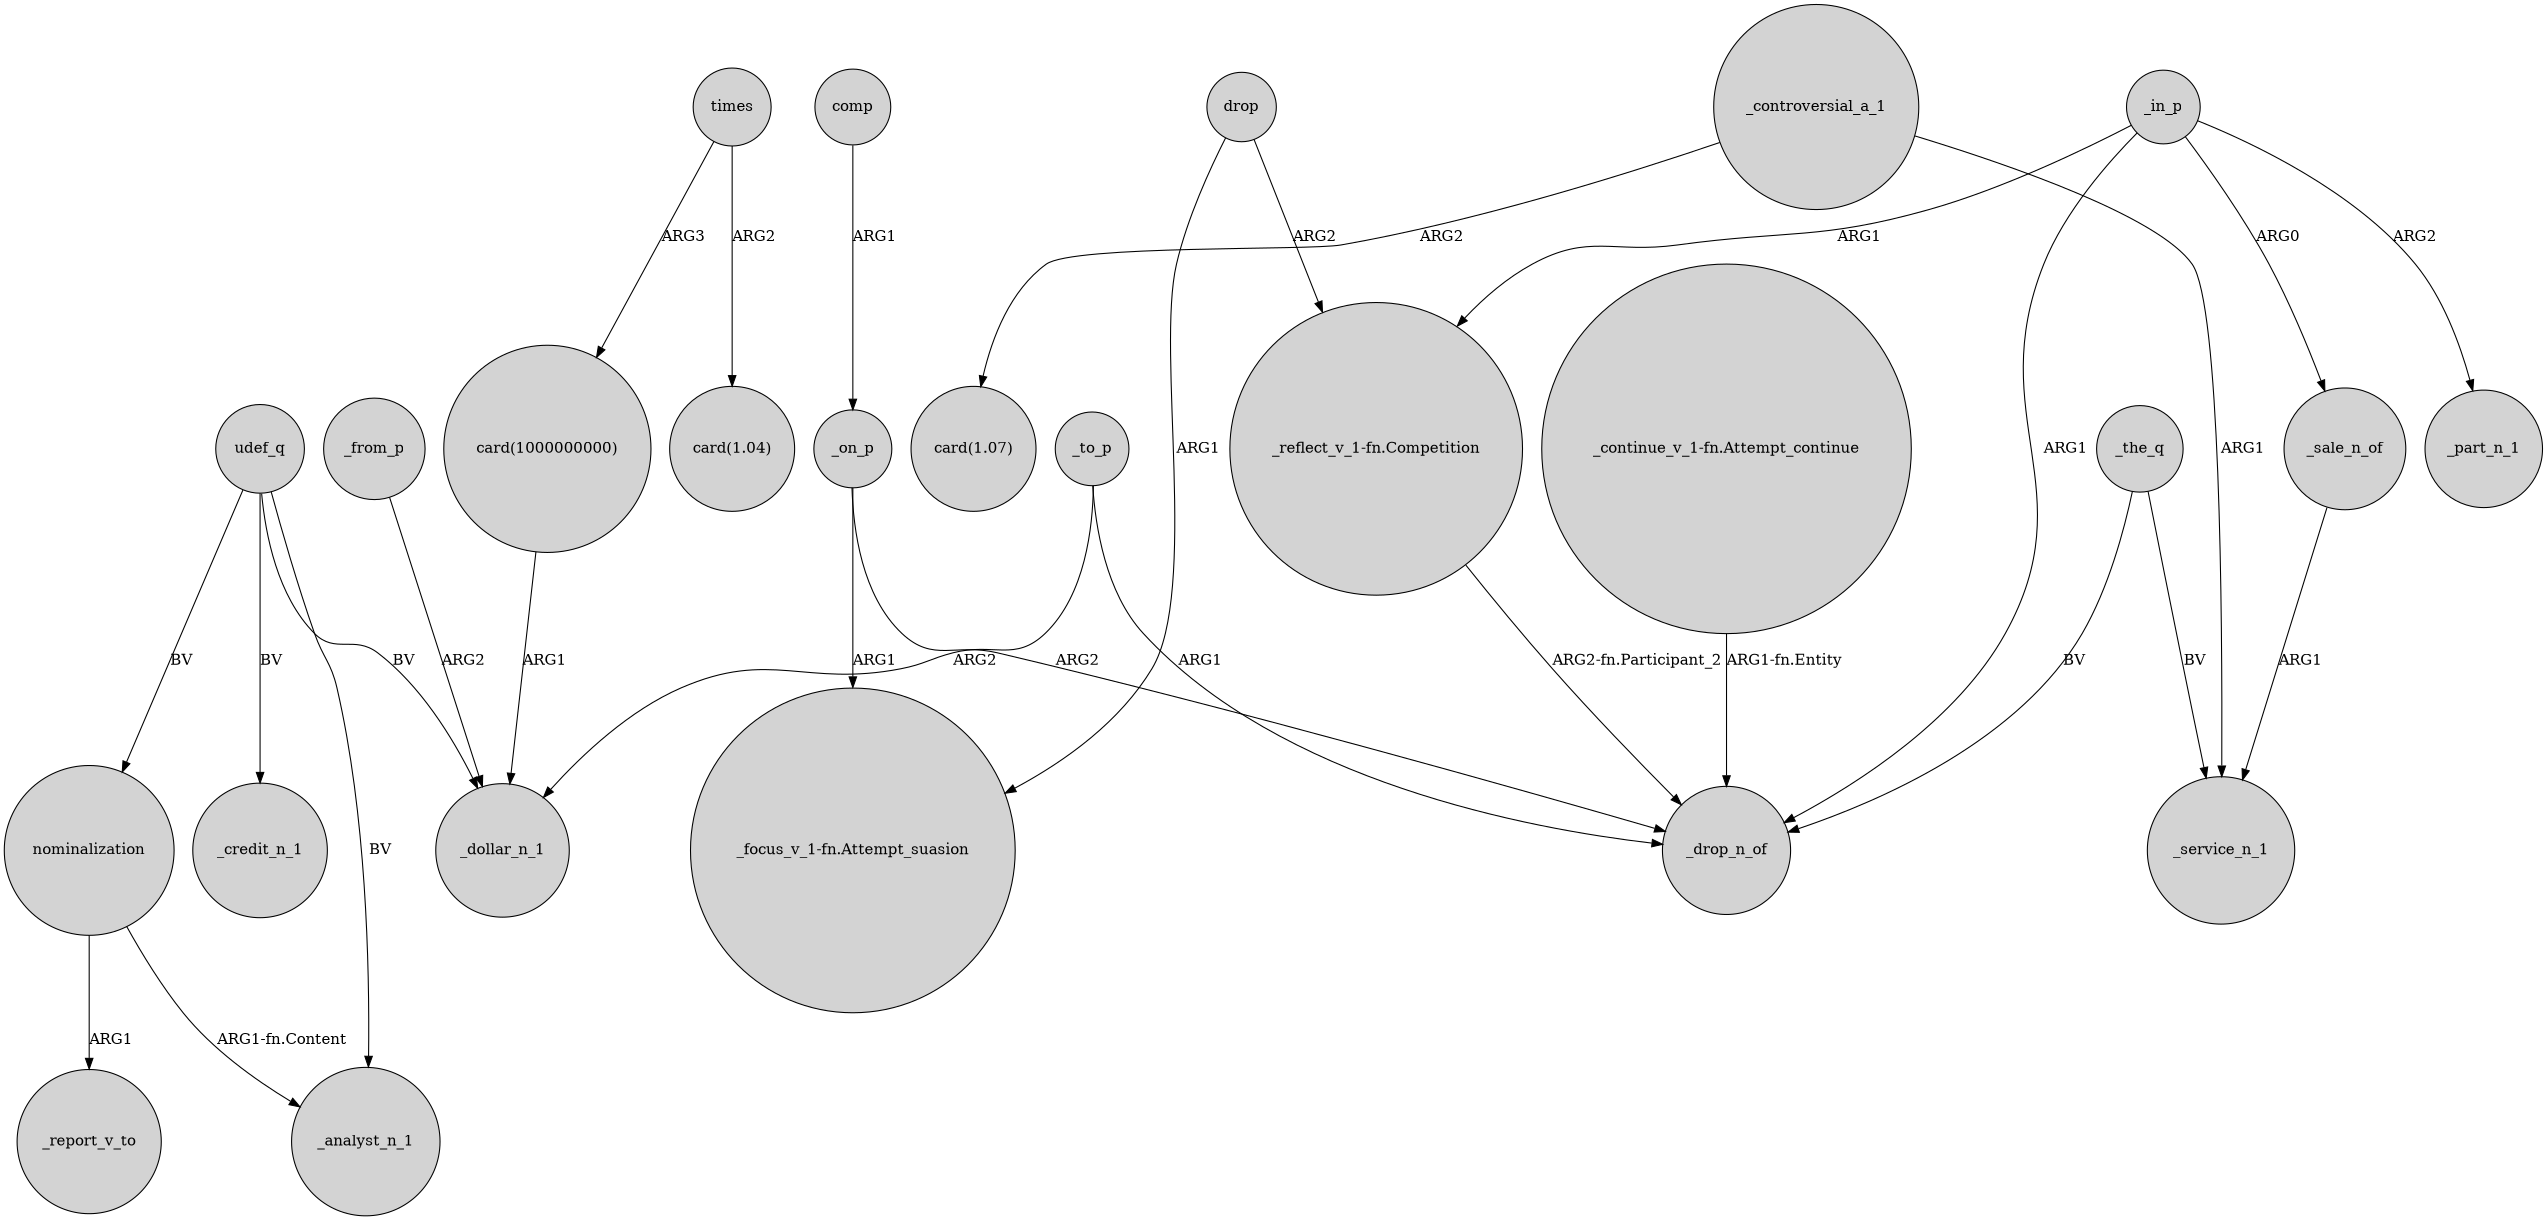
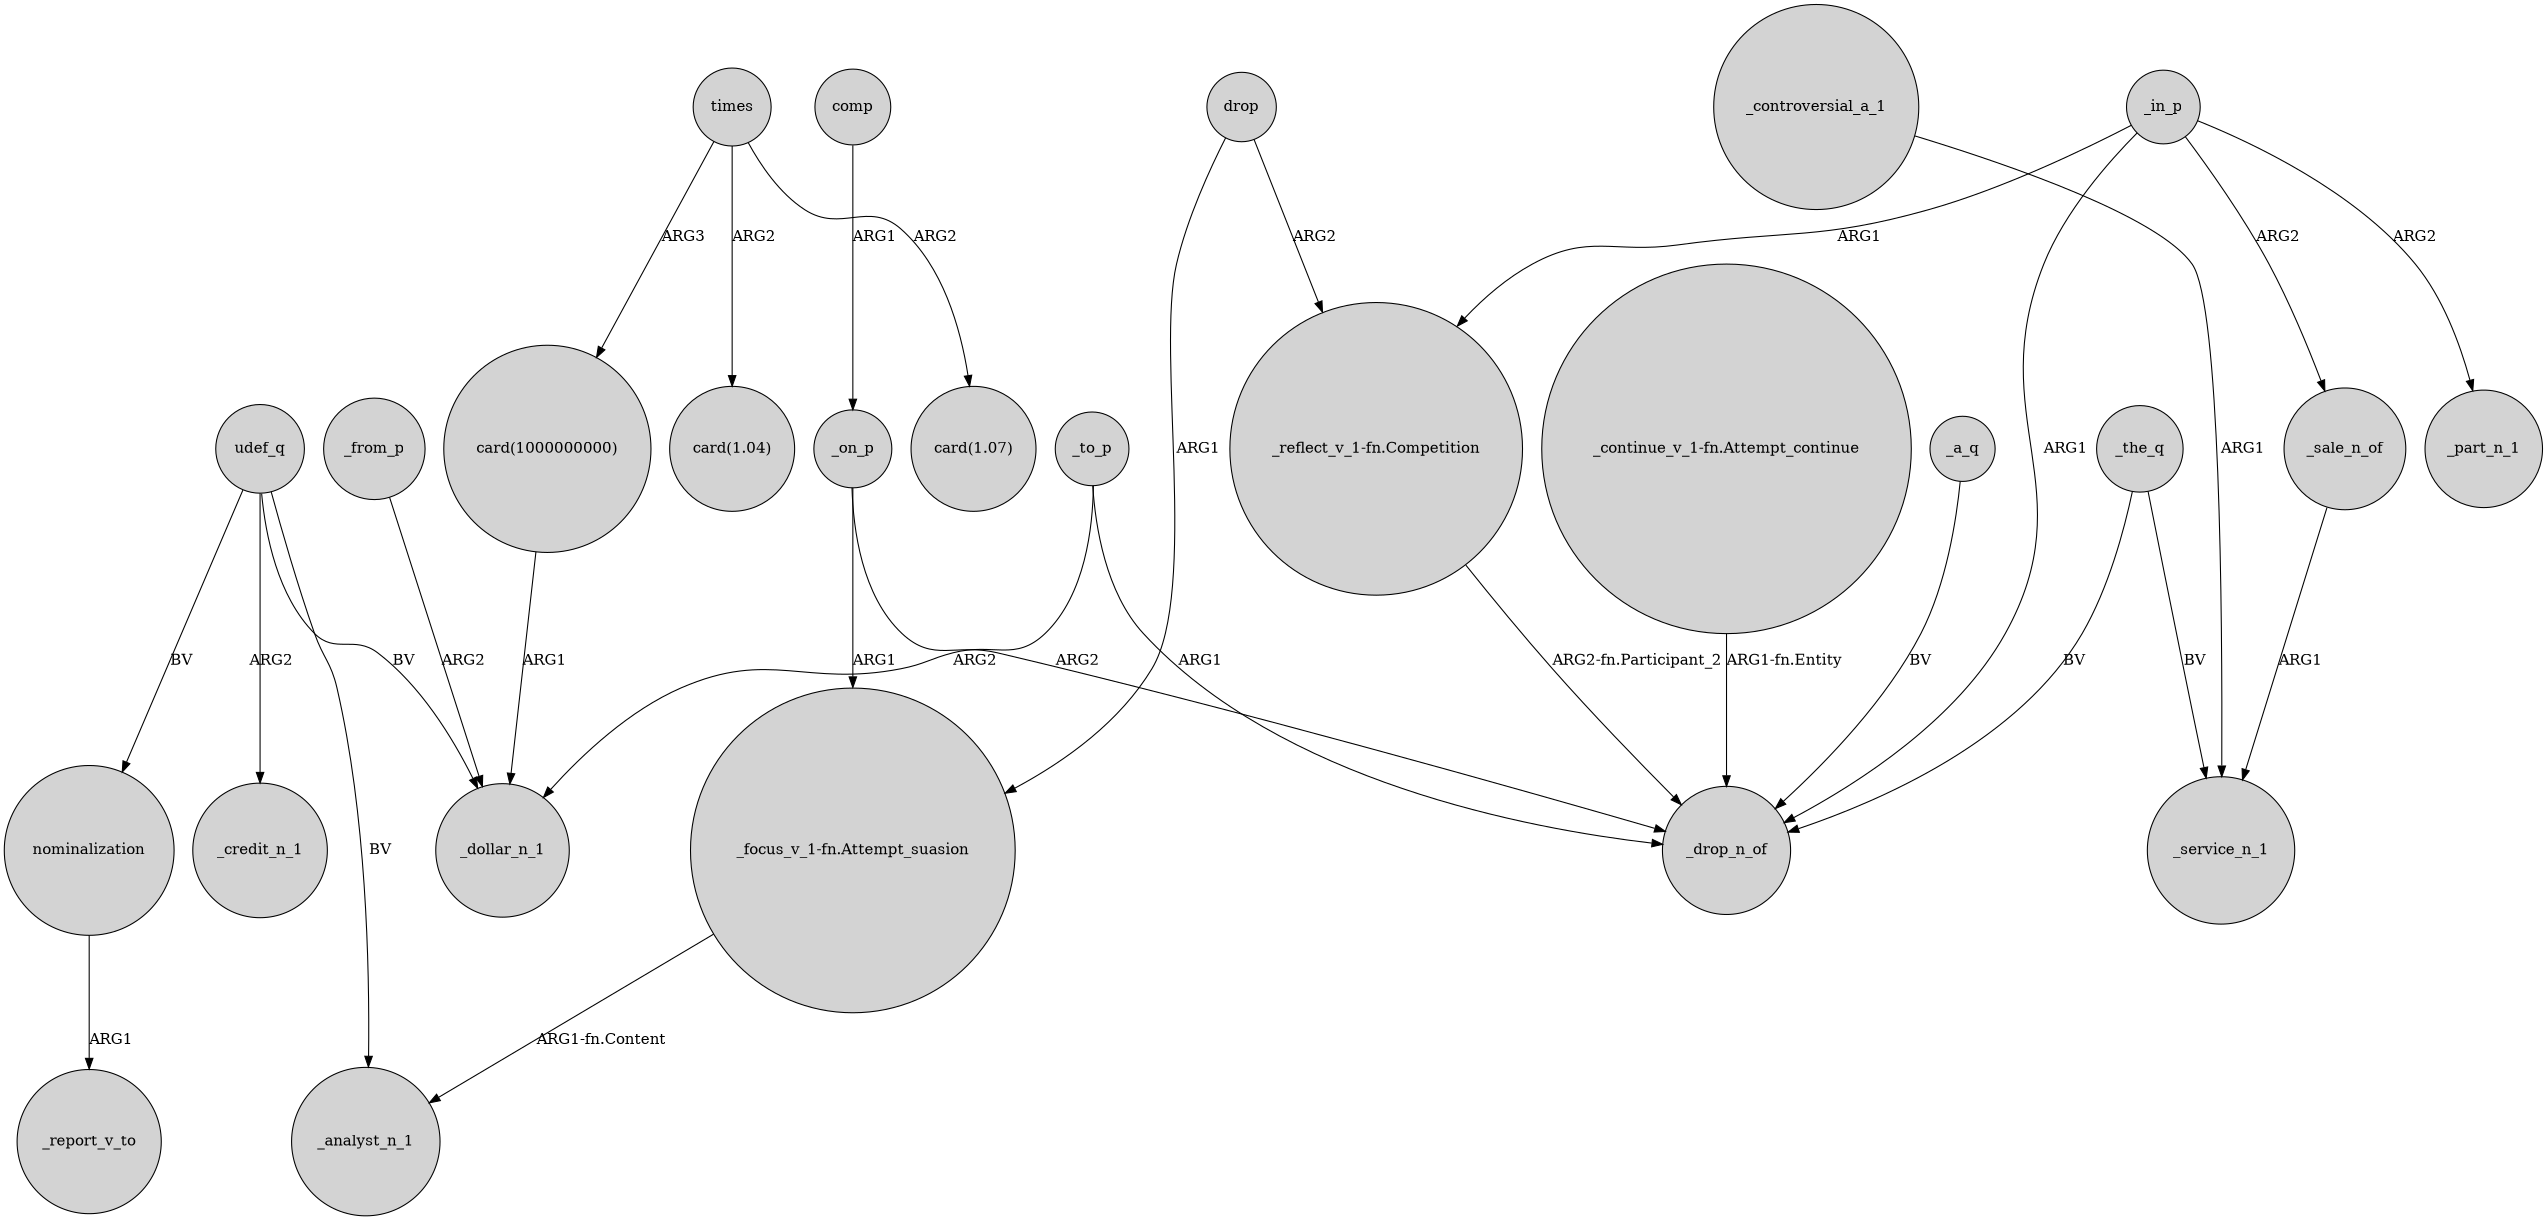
edge "_in_p" -> "_sale_n_of": label "ARG0" -> "ARG2"
edge "_controversial_a_1" -> "card(1.07)": now "times" -> "card(1.07)"
node "_a_q": added
edge "udef_q" -> "_credit_n_1": label "BV" -> "ARG2"
edge "nominalization" -> "_analyst_n_1": now "_focus_v_1-fn.Attempt_suasion" -> "_analyst_n_1"
